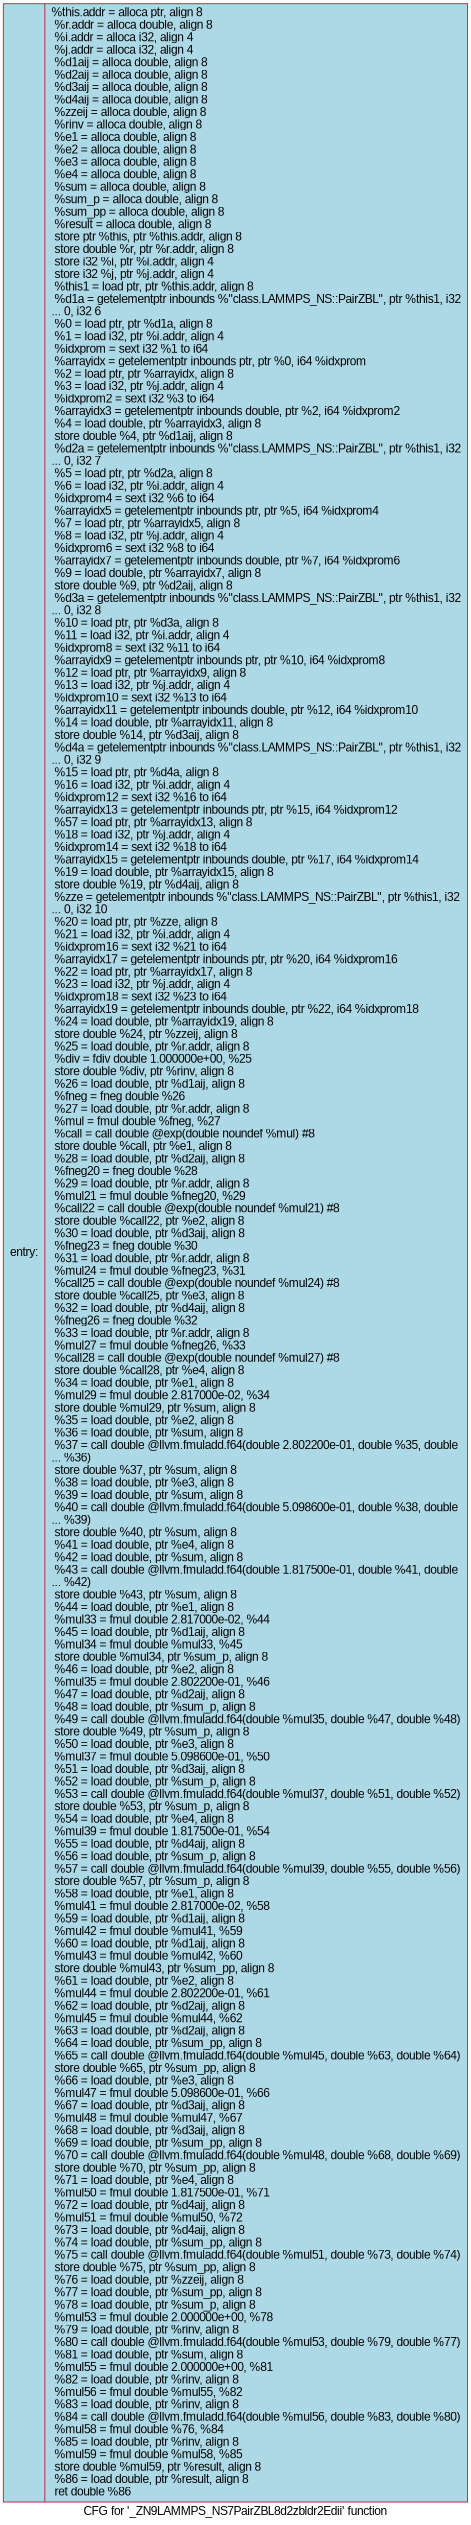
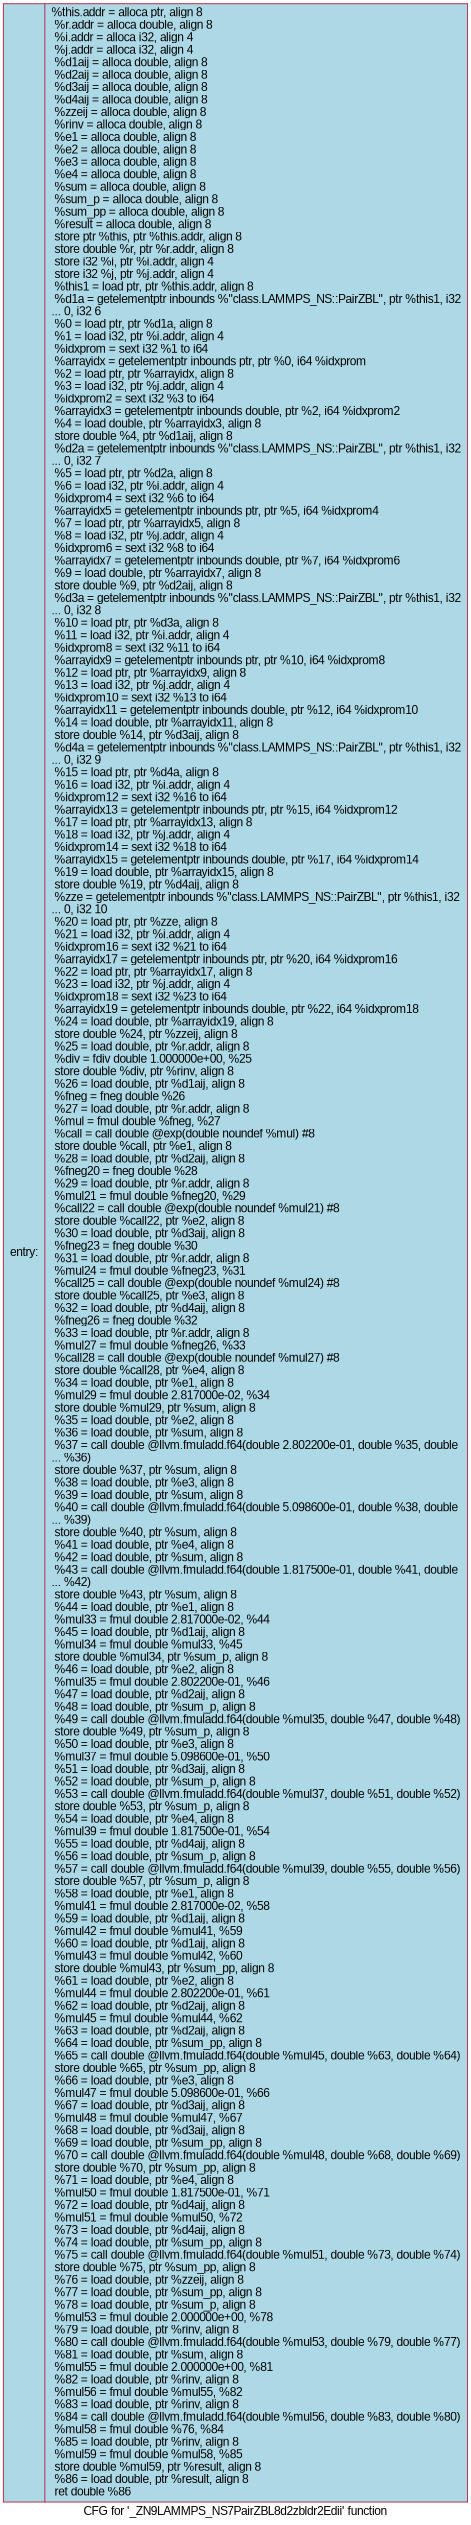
node "entry:": text "%57 = load ptr, ptr %arrayidx13, align 8" -> "%17 = load ptr, ptr %arrayidx13, align 8"
